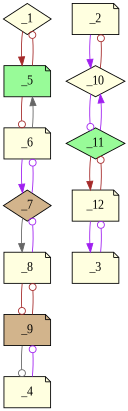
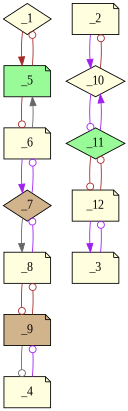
edge "_11" -> "_12": arrowhead normal -> odot
